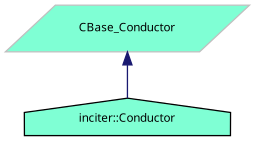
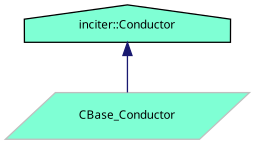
edge "inciter::Conductor" -> "CBase_Conductor": reversed
